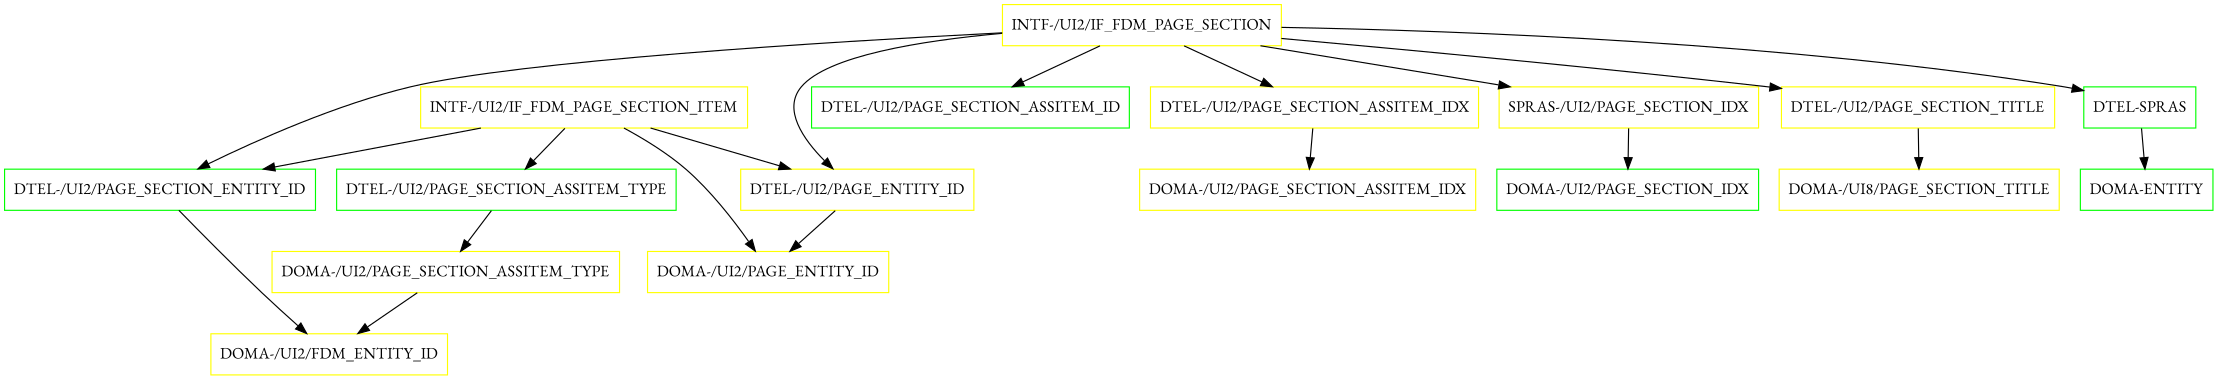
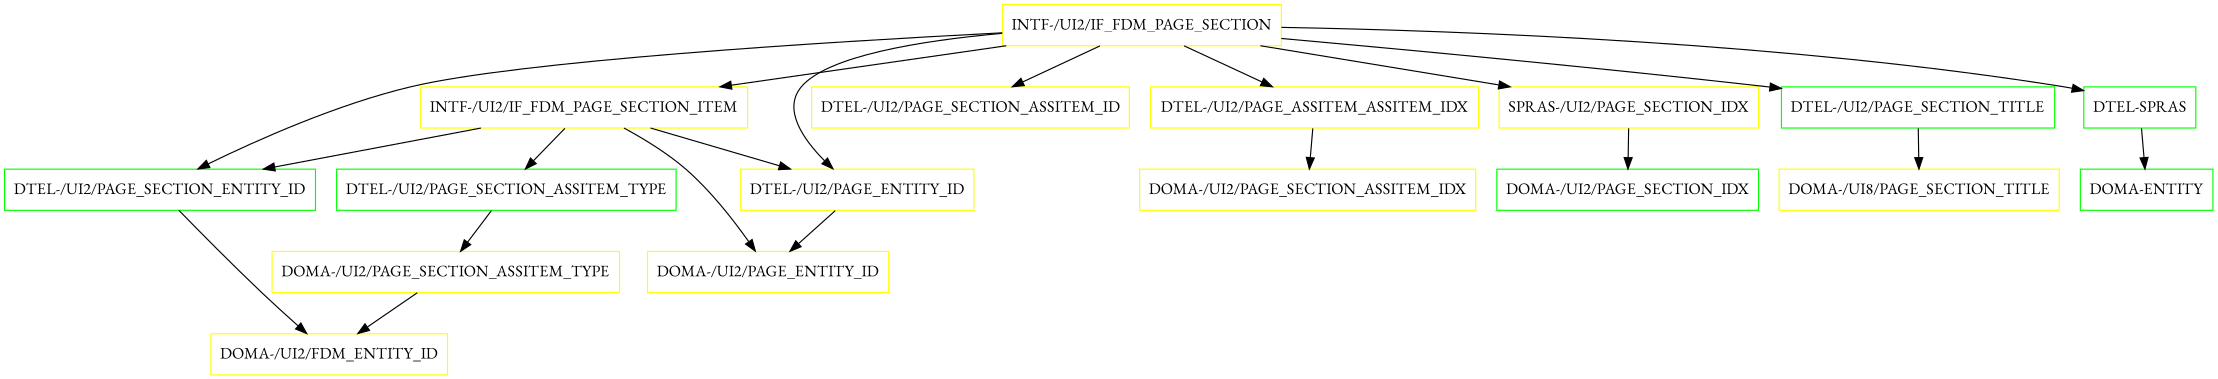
edge "INTF-/UI2/IF_FDM_PAGE_SECTION" -> "INTF-/UI2/IF_FDM_PAGE_SECTION_ITEM": added
node "DTEL-/UI2/PAGE_SECTION_ASSITEM_ID": color green -> yellow
node "DTEL-/UI2/PAGE_SECTION_ASSITEM_IDX": label "DTEL-/UI2/PAGE_SECTION_ASSITEM_IDX" -> "DTEL-/UI2/PAGE_ASSITEM_ASSITEM_IDX"
node "DTEL-/UI2/PAGE_SECTION_TITLE": color yellow -> green
